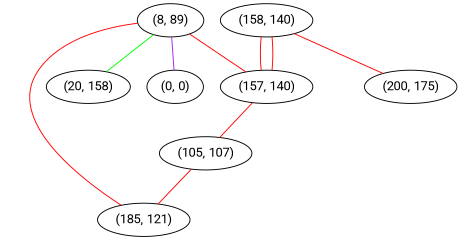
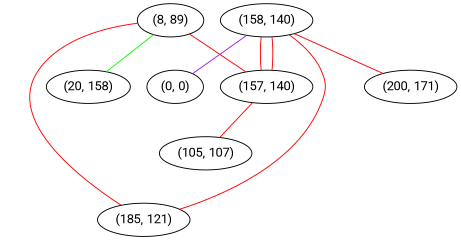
edge "(8, 89)" -- "(0, 0)": now "(158, 140)" -- "(0, 0)"
node "(200, 175)": label "(200, 175)" -> "(200, 171)"
edge "(105, 107)" -- "(185, 121)": now "(158, 140)" -- "(185, 121)"
